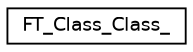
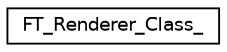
node "FT_Class_Class_": label "FT_Class_Class_" -> "FT_Renderer_Class_"
